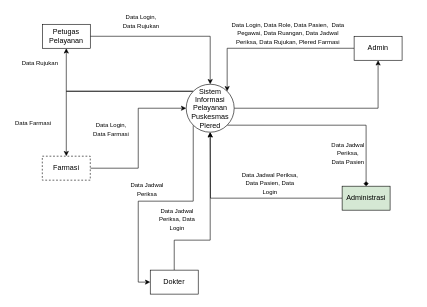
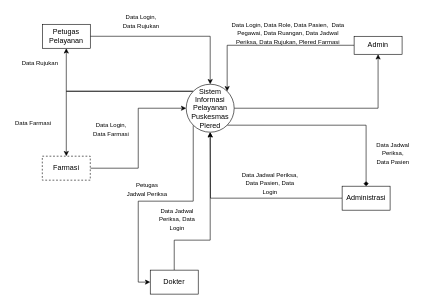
node "Admin": size 48x24 -> 48x18
node "Data Jadwal Periksa, Data Pasien": moved (348, 153) -> (393, 153)
node "Data Jadwal Periksa": label "Data Jadwal Periksa" -> "Petugas Jadwal Periksa"
node "Administrasi": fillcolor #d5e8d4 -> #ffffff
